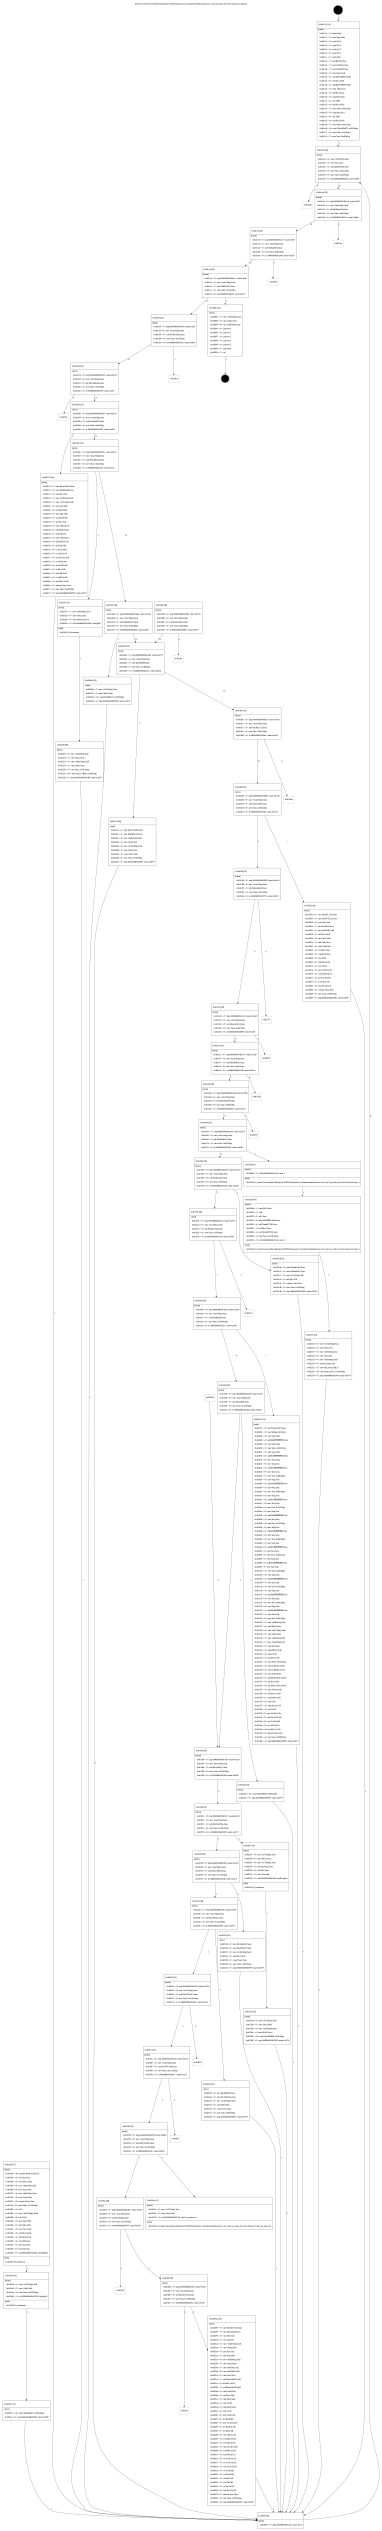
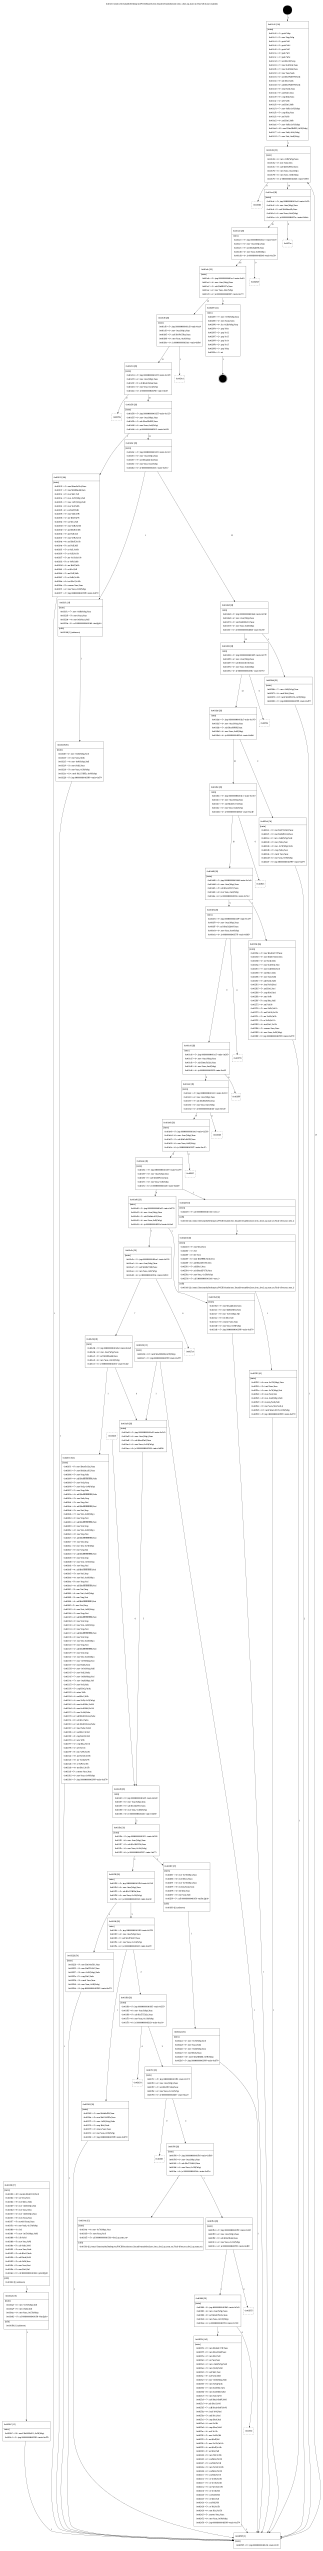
edge "0x401d68 [28]" -> "0x401da0 [28]": now "0x401d68 [28]" -> "0x401d84 [28]"
edge "0x401ed4 [28]" -> "0x40243d [15]": reversed
